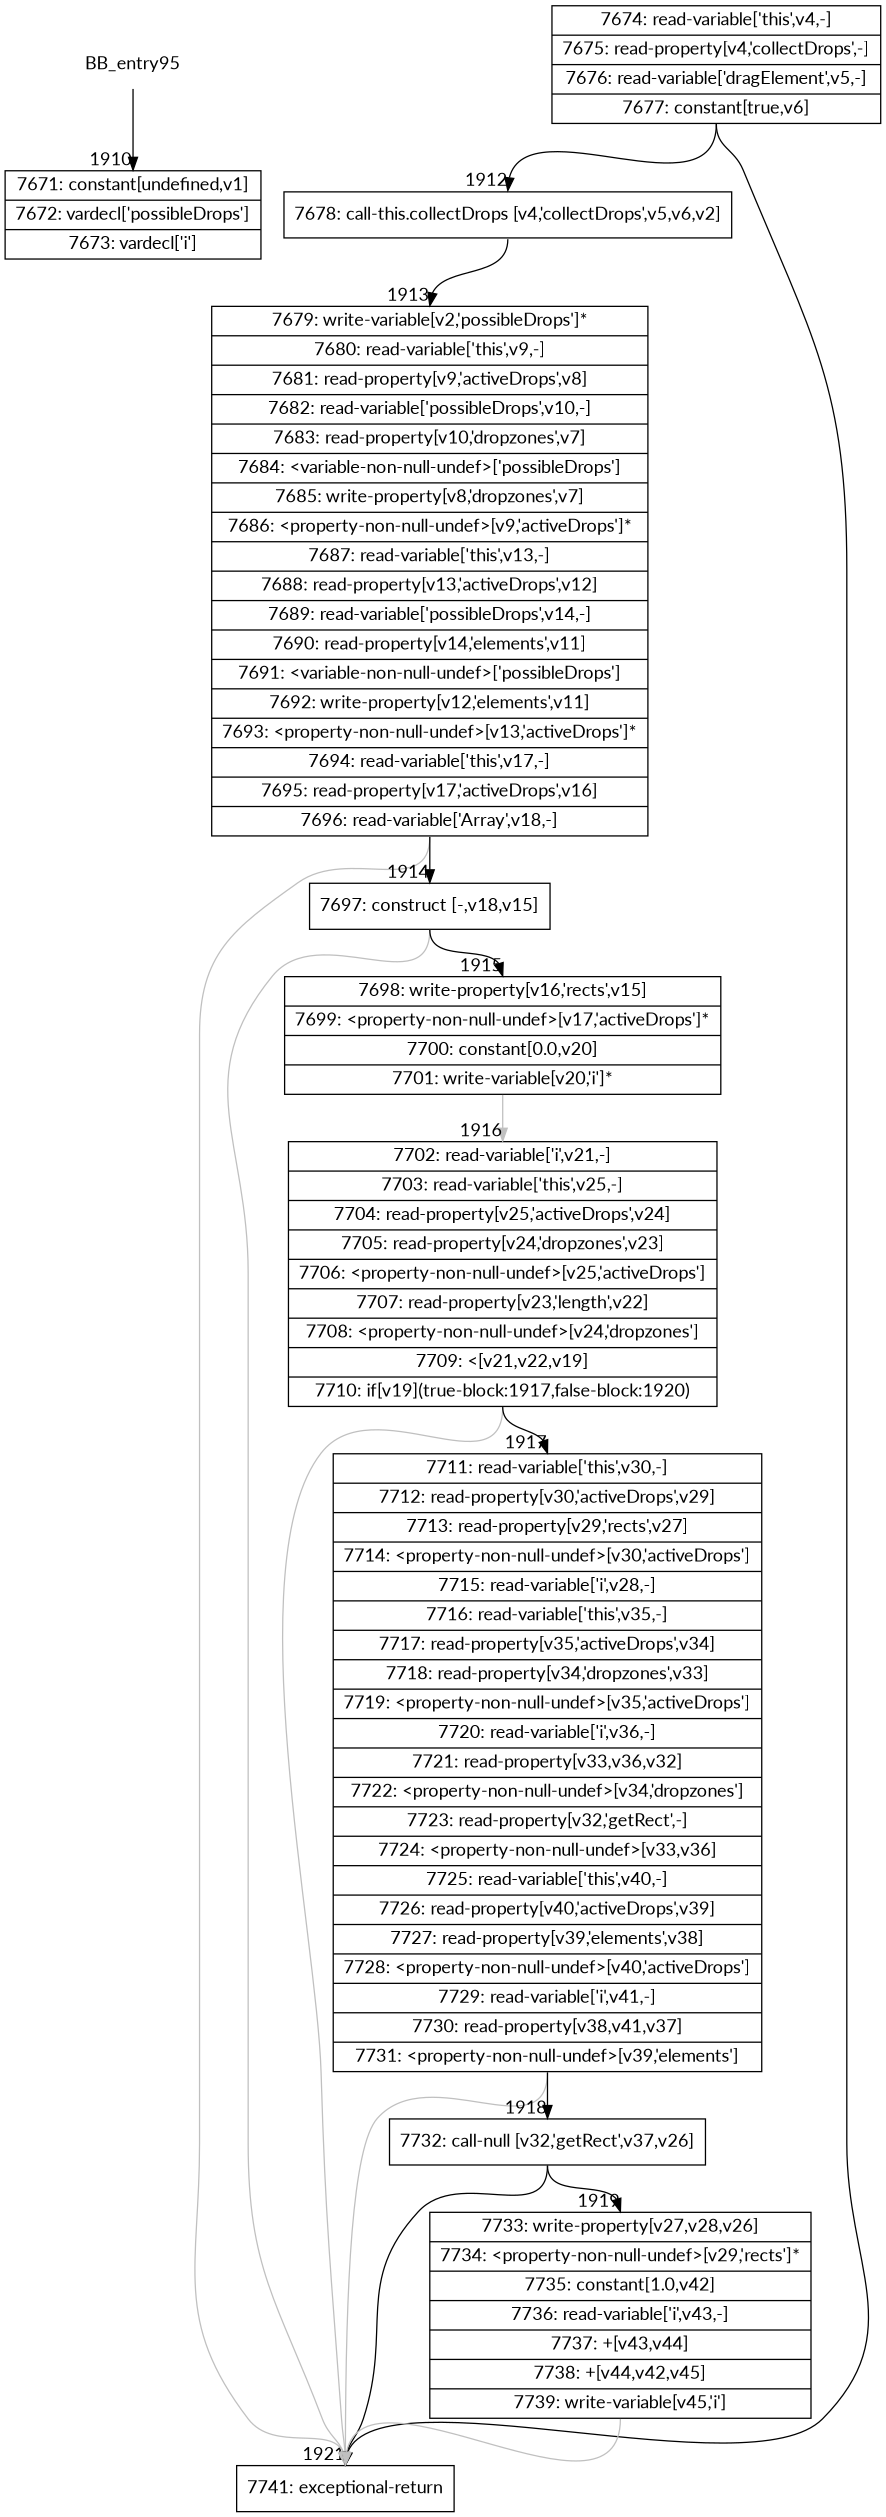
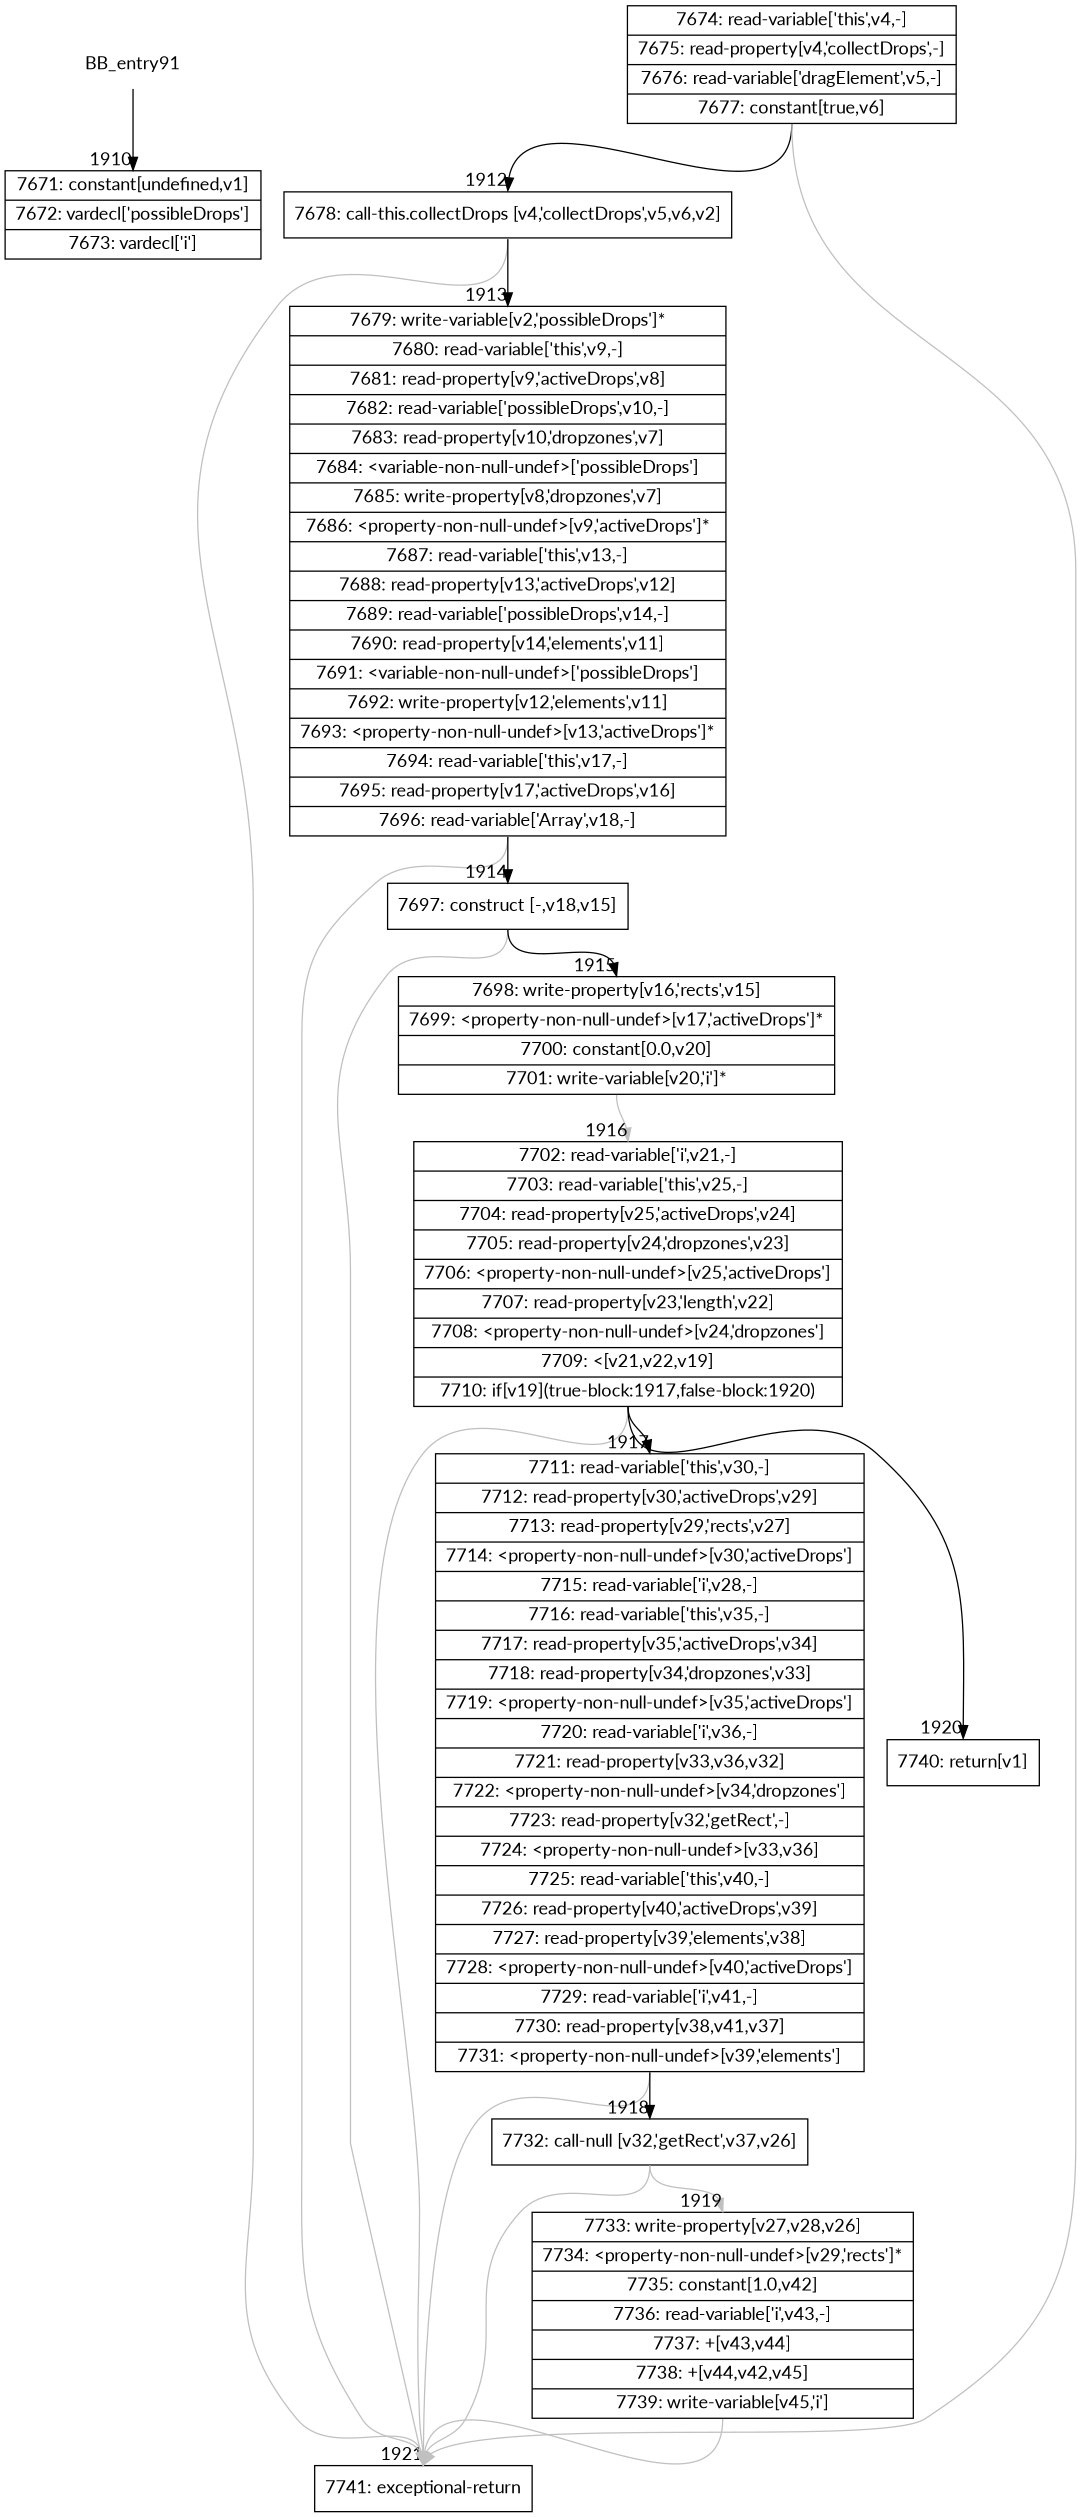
node "BB_entry95": label "BB_entry95" -> "BB_entry91"
edge "7678: call-this.collectDrops [v4,'collectDrops',v5,v6,v2]" -> "7741: exceptional-return": added
edge "7674: read-variable['this',v4,-]" -> "7741: exceptional-return": color black -> gray
node "7740: return[v1]": added
edge "7732: call-null [v32,'getRect',v37,v26]" -> "7733: write-property[v27,v28,v26]": color black -> gray
edge "7732: call-null [v32,'getRect',v37,v26]" -> "7741: exceptional-return": color black -> gray
